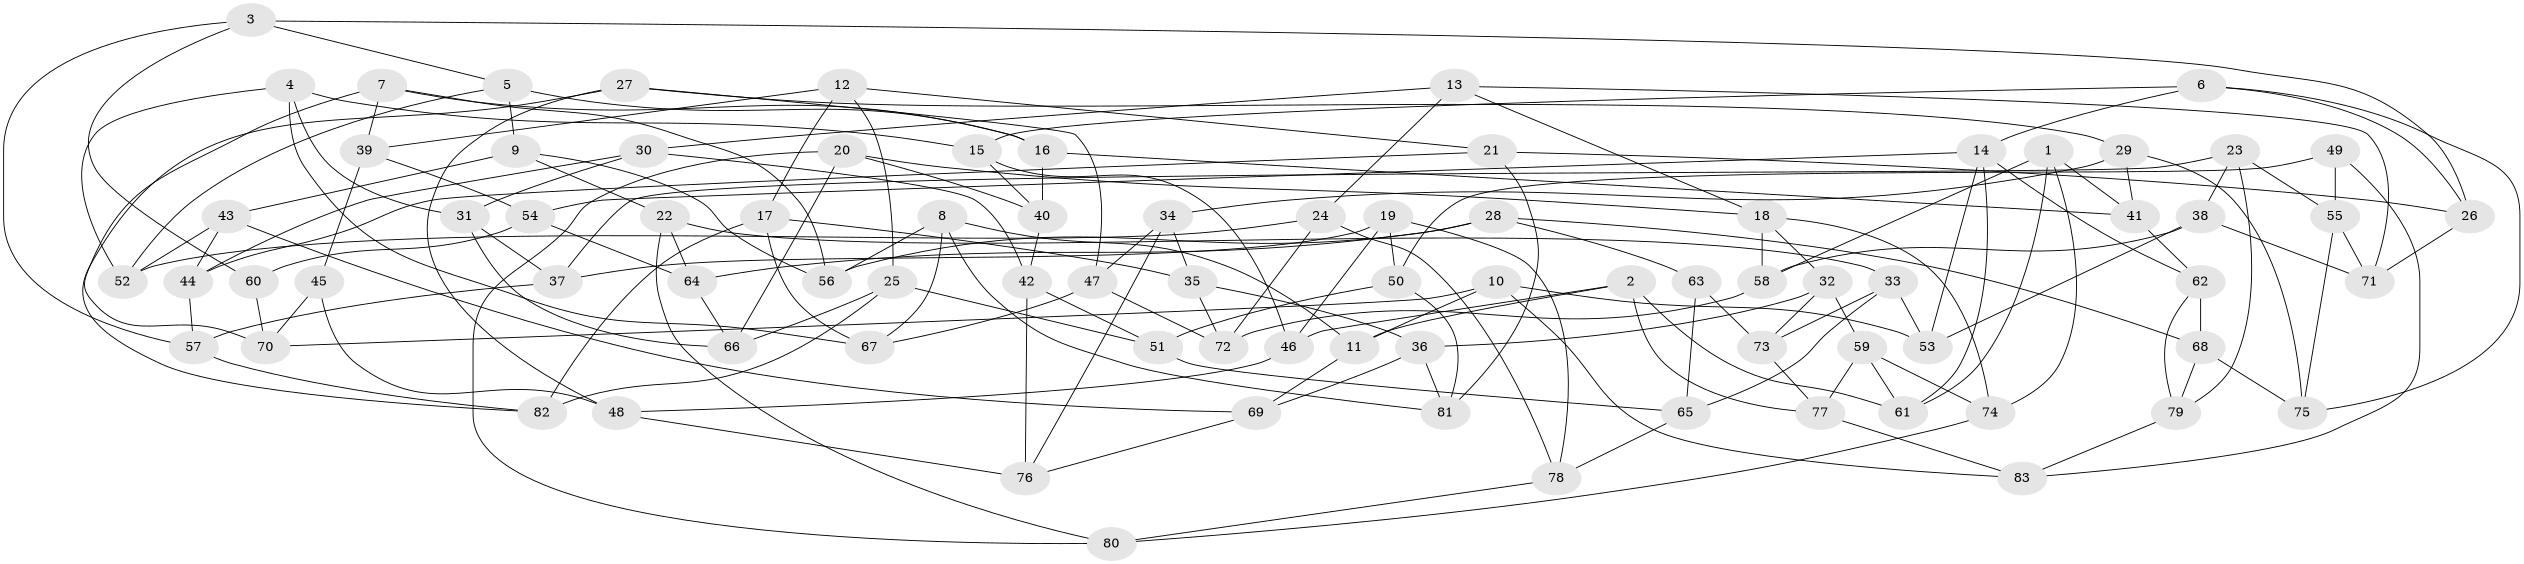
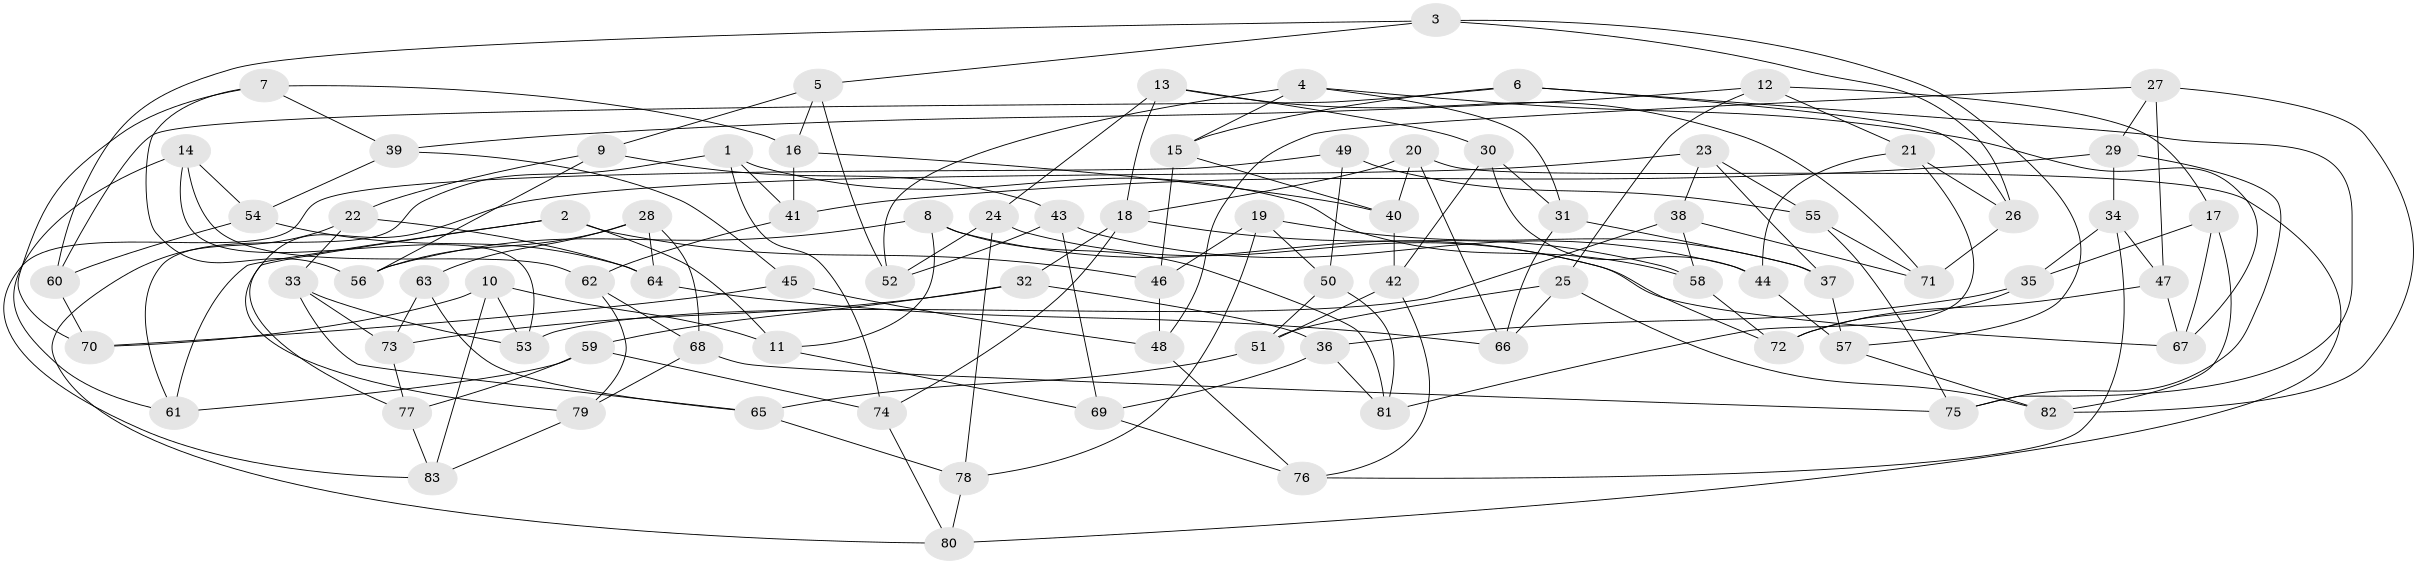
edge "6" -- "14": now "6" -- "60"
